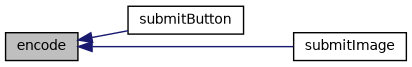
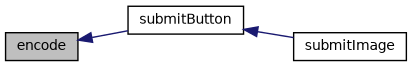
edge "submitImage" -> "encode": now "submitImage" -> "submitButton"
